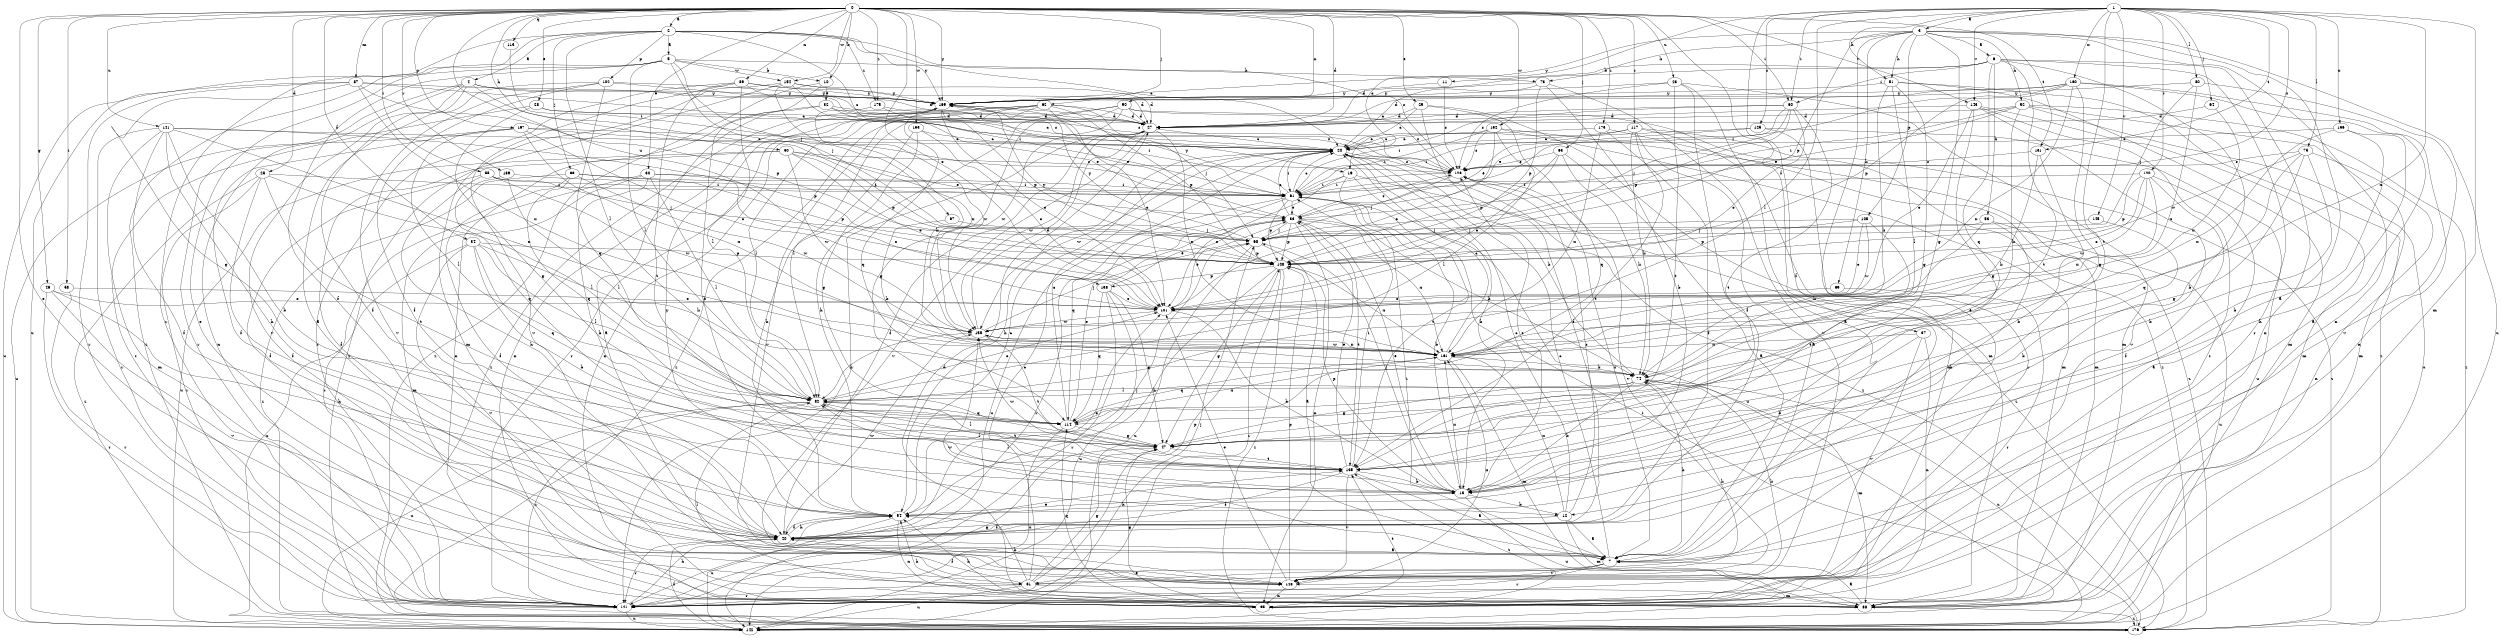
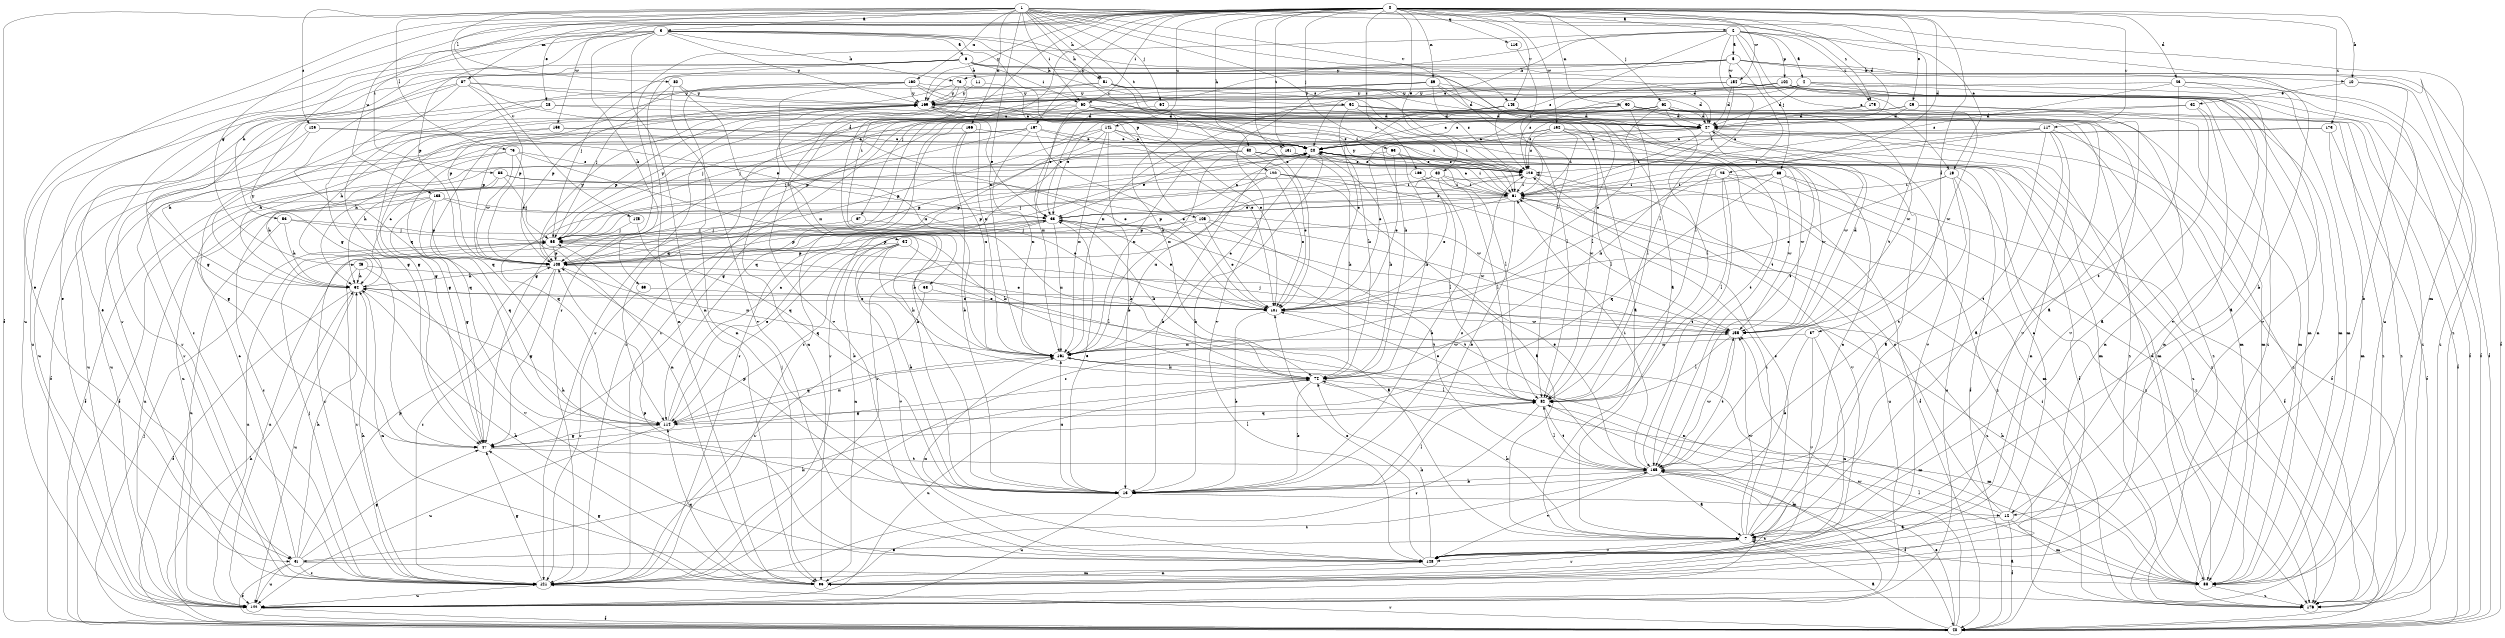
edge "0" -> "23": label "u" -> "d"
edge "32" -> "61": now "27" -> "61"
edge "108" -> "138": reversed
